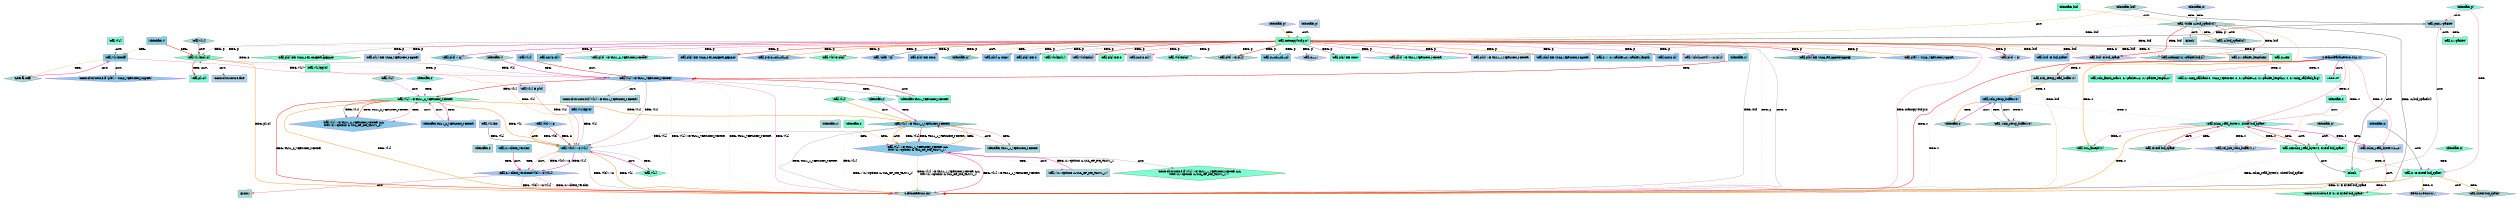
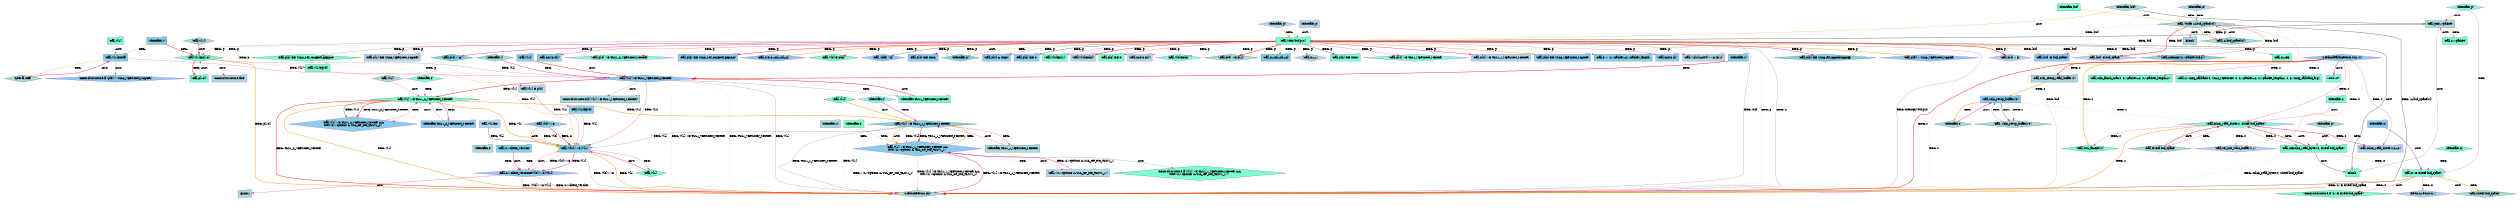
node "(Call,memcpy(buf,p,n))": label "(Call,memcpy(buf,p,n))" -> "(Call,wbio(buf,p,n))"
node "(Call,s->packet_length=n)": removed
edge "(Call,ssl23_read_bytes(s,n+2))" -> "(ControlStructure,if (n != sizeof buf_space))": now "(Call,n != sizeof buf_space)" -> "(ControlStructure,if (n != sizeof buf_space))"
